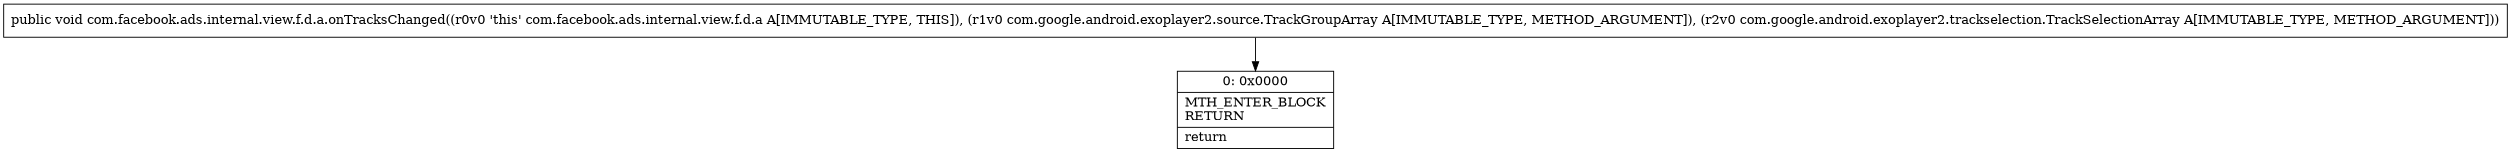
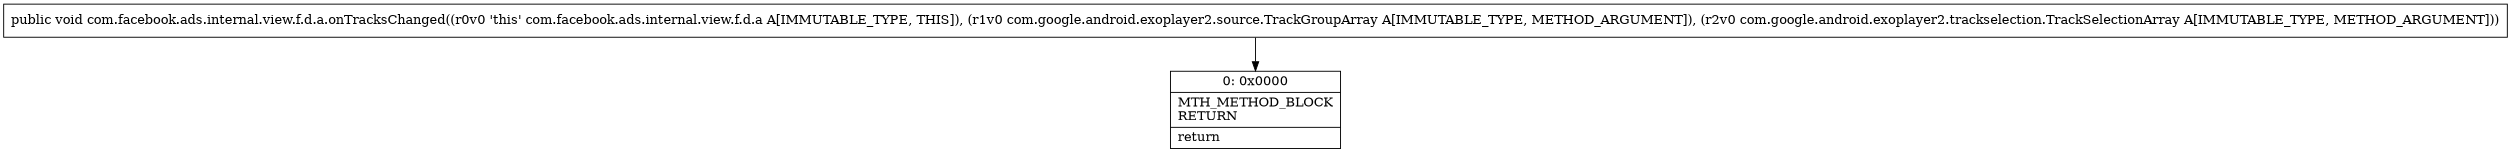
node "0: 0x0000": text "MTH_ENTER_BLOCK" -> "MTH_METHOD_BLOCK"
